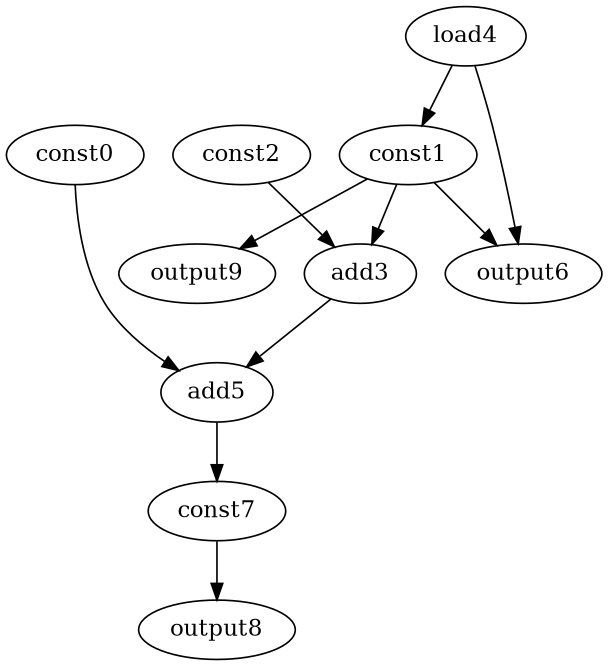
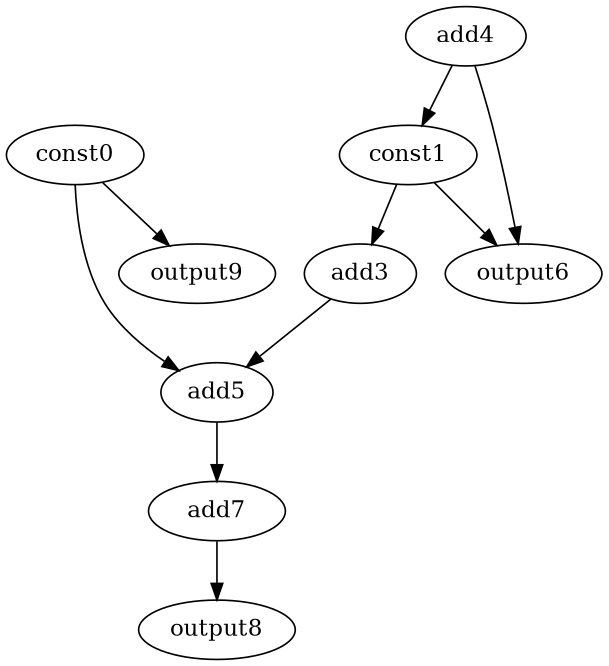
node "load4": label "load4" -> "add4"
node "const2": removed
edge "const1" -> "output9": now "const0" -> "output9"
node "const7": label "const7" -> "add7"
